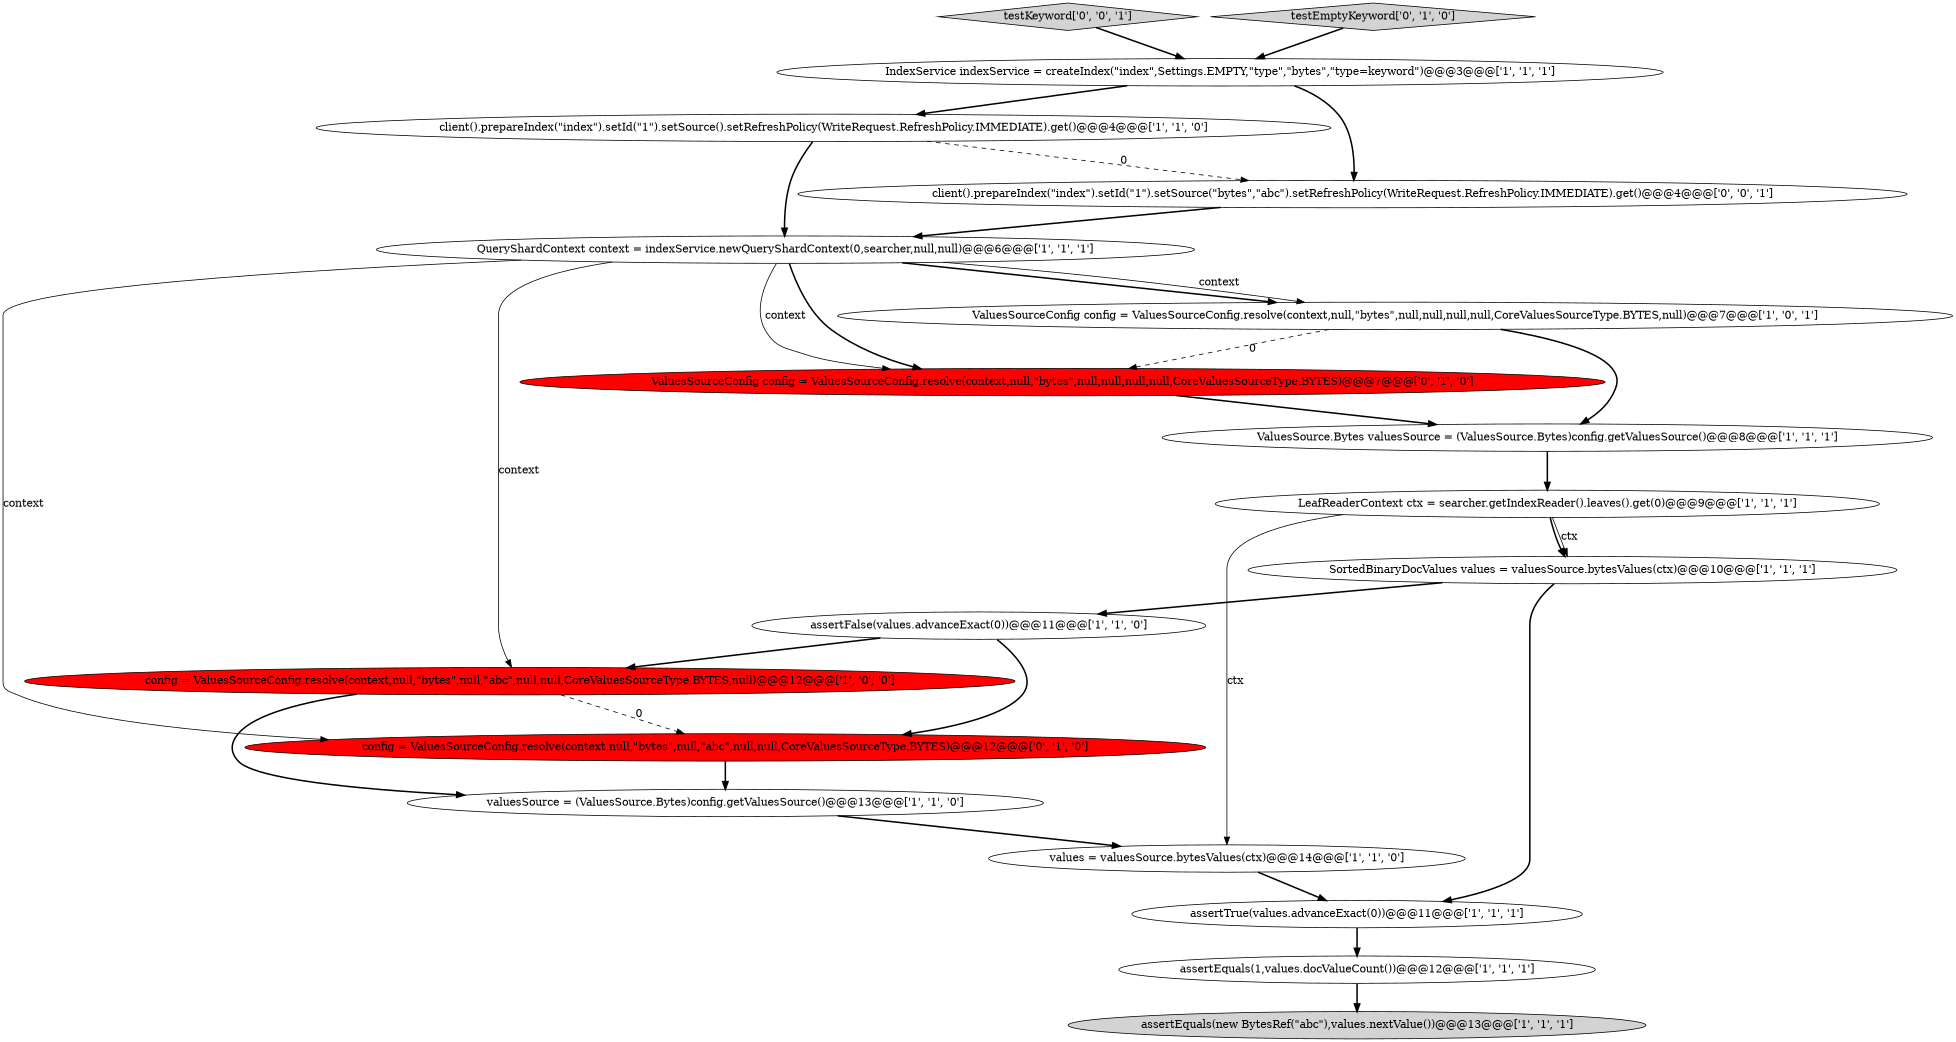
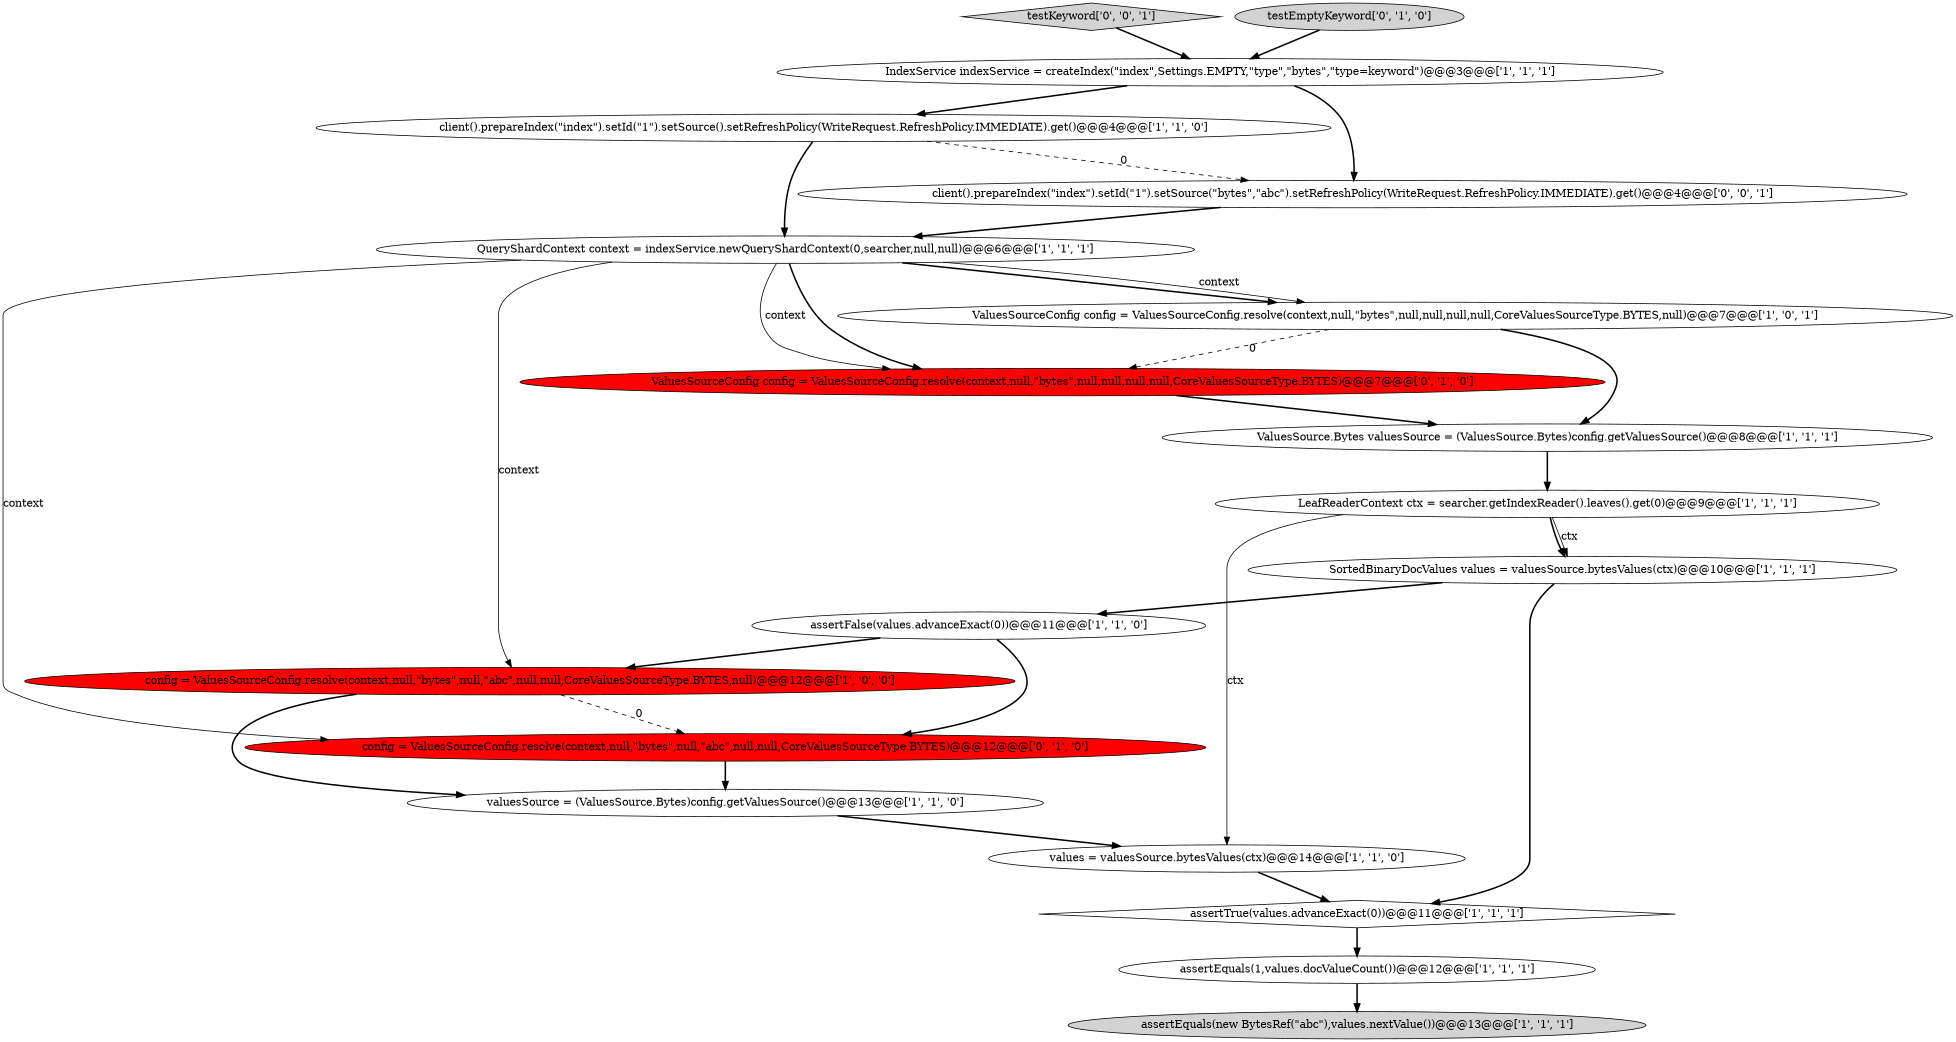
node "testEmptyKeyword['0', '1', '0']": shape diamond -> ellipse
node "assertTrue(values.advanceExact(0))@@@11@@@['1', '1', '1']": shape ellipse -> diamond
